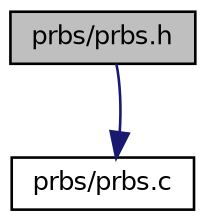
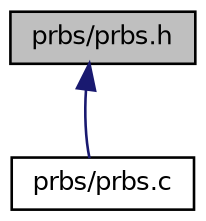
edge "prbs/prbs.h" -> "prbs/prbs.c": reversed
